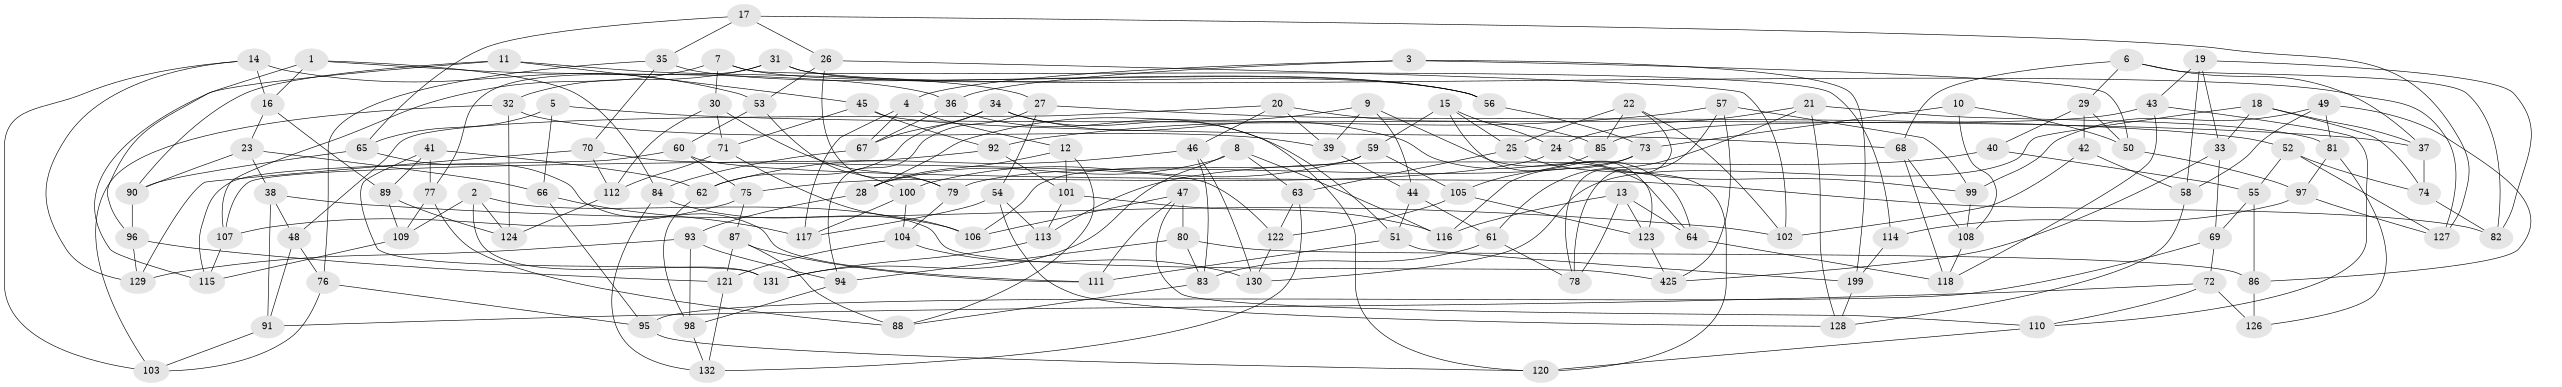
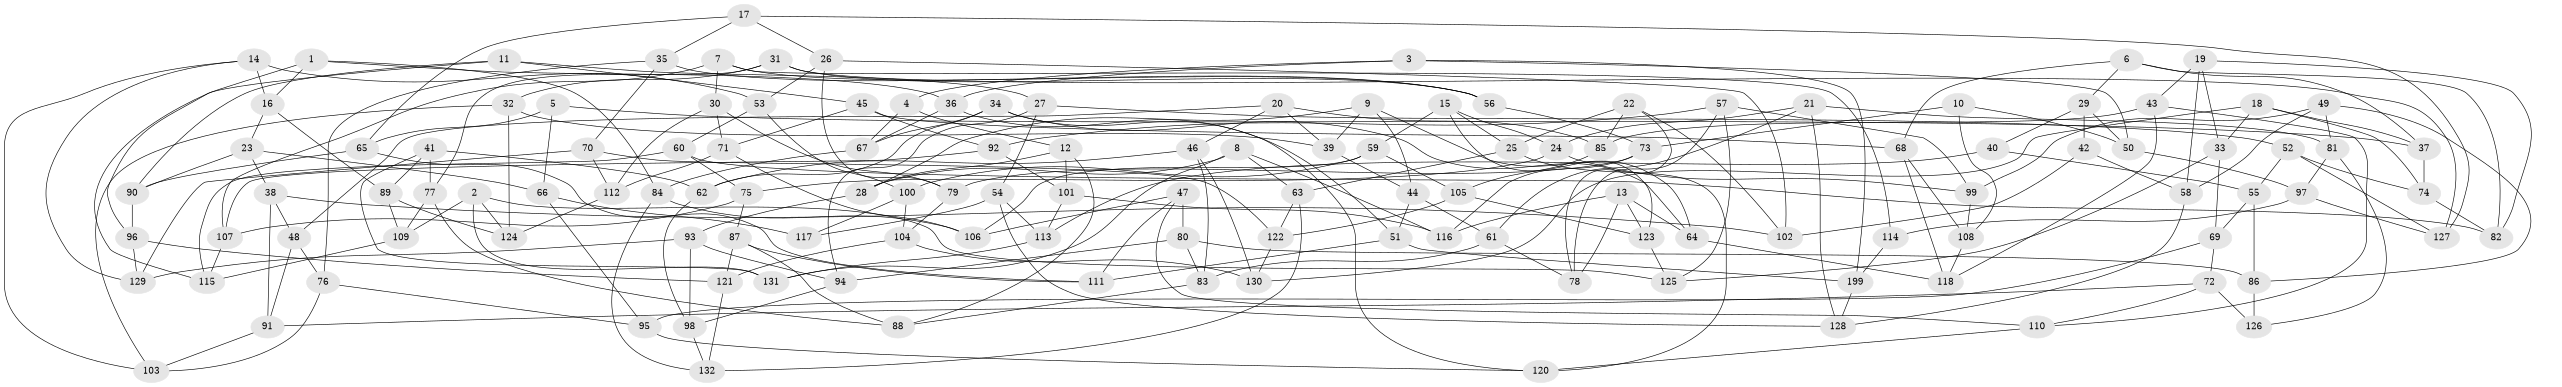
edge "4" -- "117": removed
node "425": label "425" -> "125"
